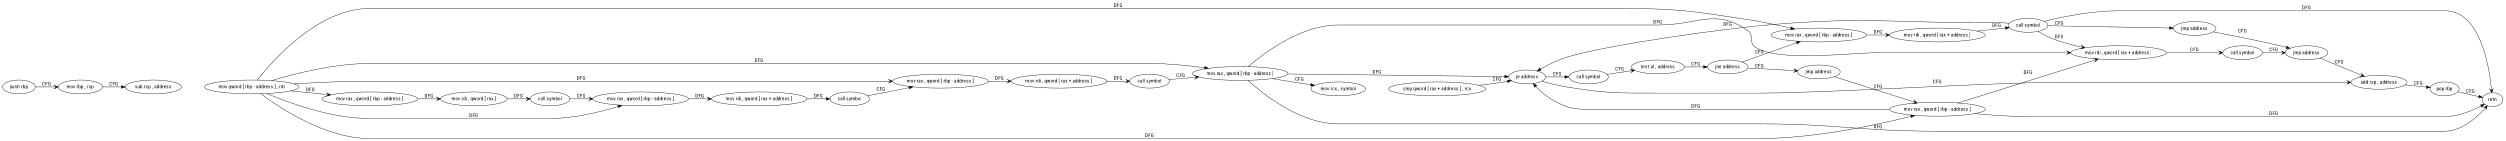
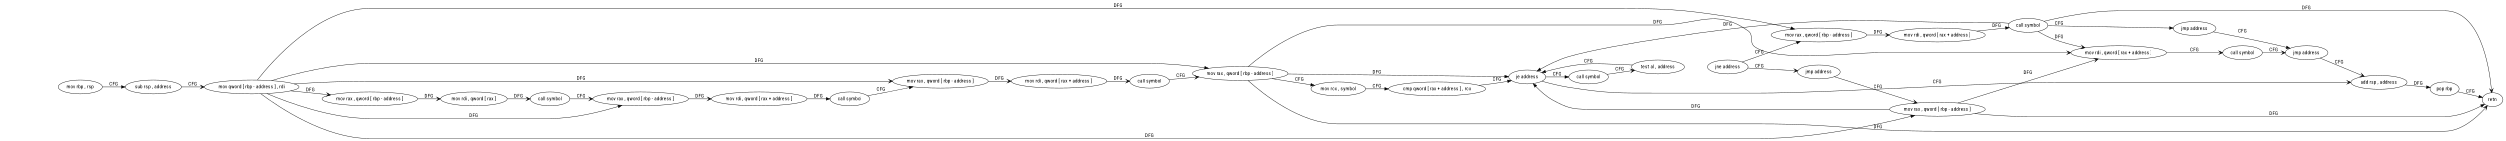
edge "test al , address" -> "jne address": now "test al , address" -> "je address"
edge "add rsp , address" -> "pop rbp": label "CFG" -> "DFG"
node "push rbp": removed
edge "sub rsp , address" -> "mov qword [ rbp - address ] , rdi": added, label "CFG"
edge "mov rcx , symbol" -> "cmp qword [ rax + address ] , rcx": added, label "CFG"
